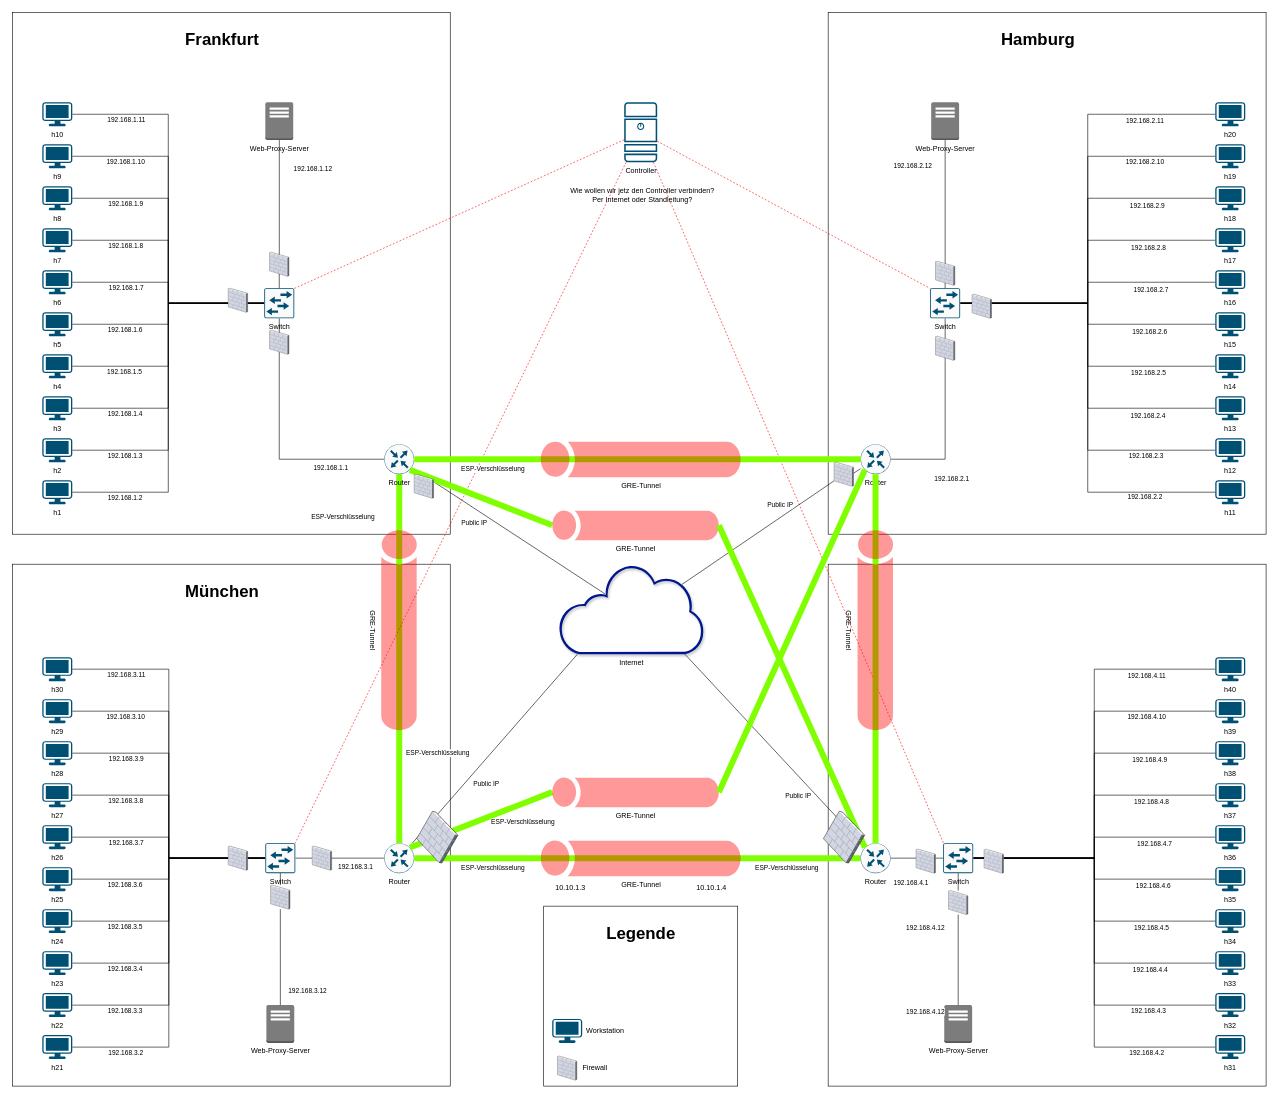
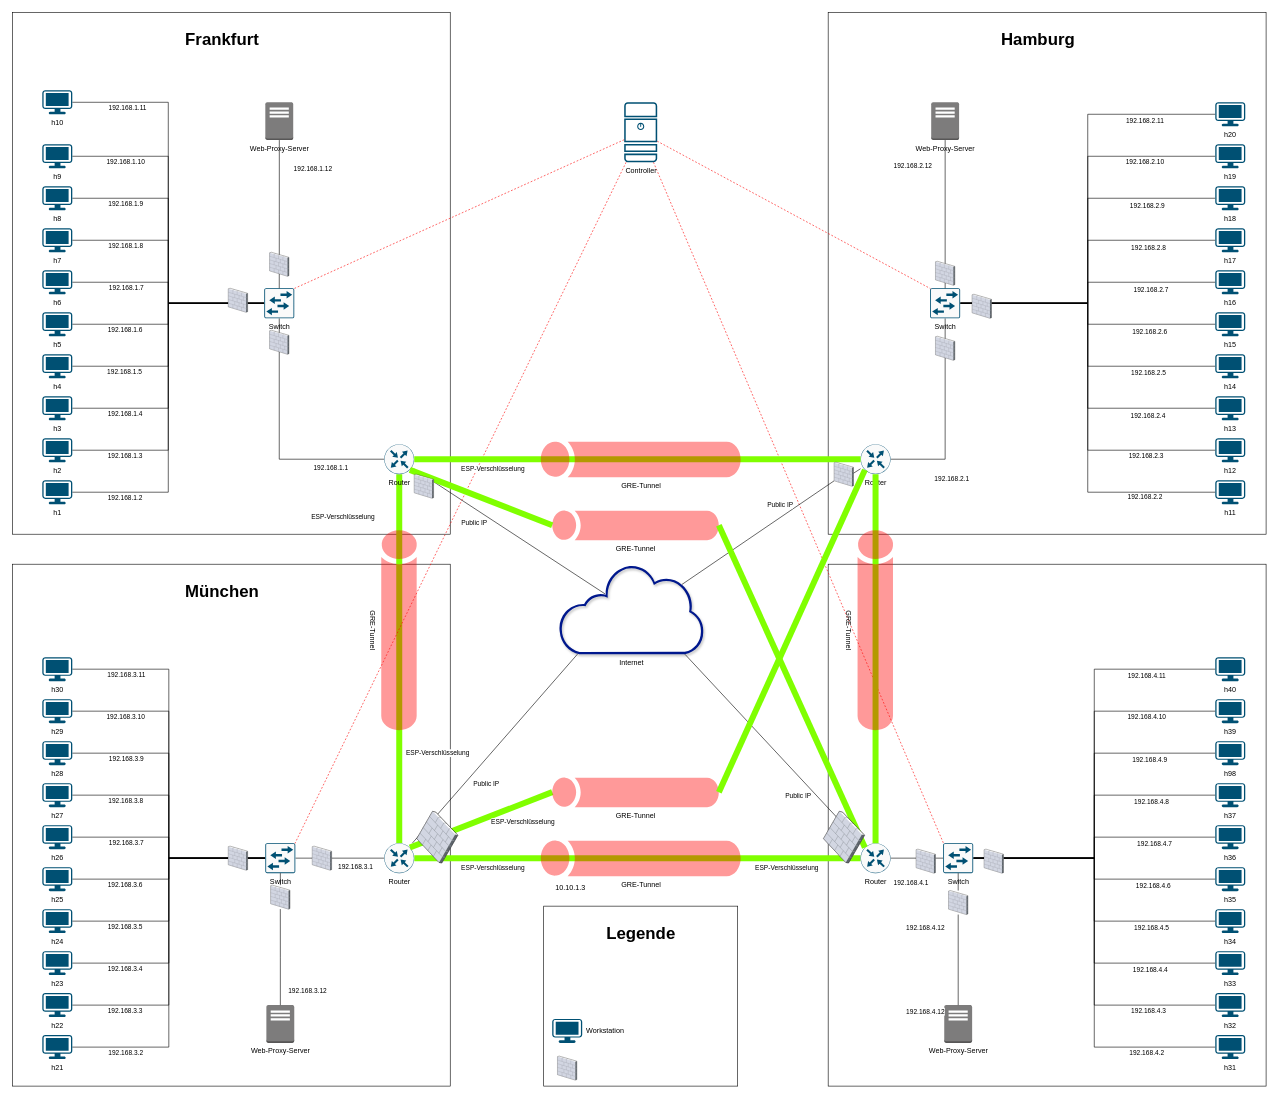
node "h10": moved (57, 114) -> (57, 102)
node "Wie wollen wir jetz den Controller verbinden? Per Internet oder Standleitung?": removed
node "h38": label "h38" -> "h98"
node "10.10.1.4": removed
node "Firewall": removed
